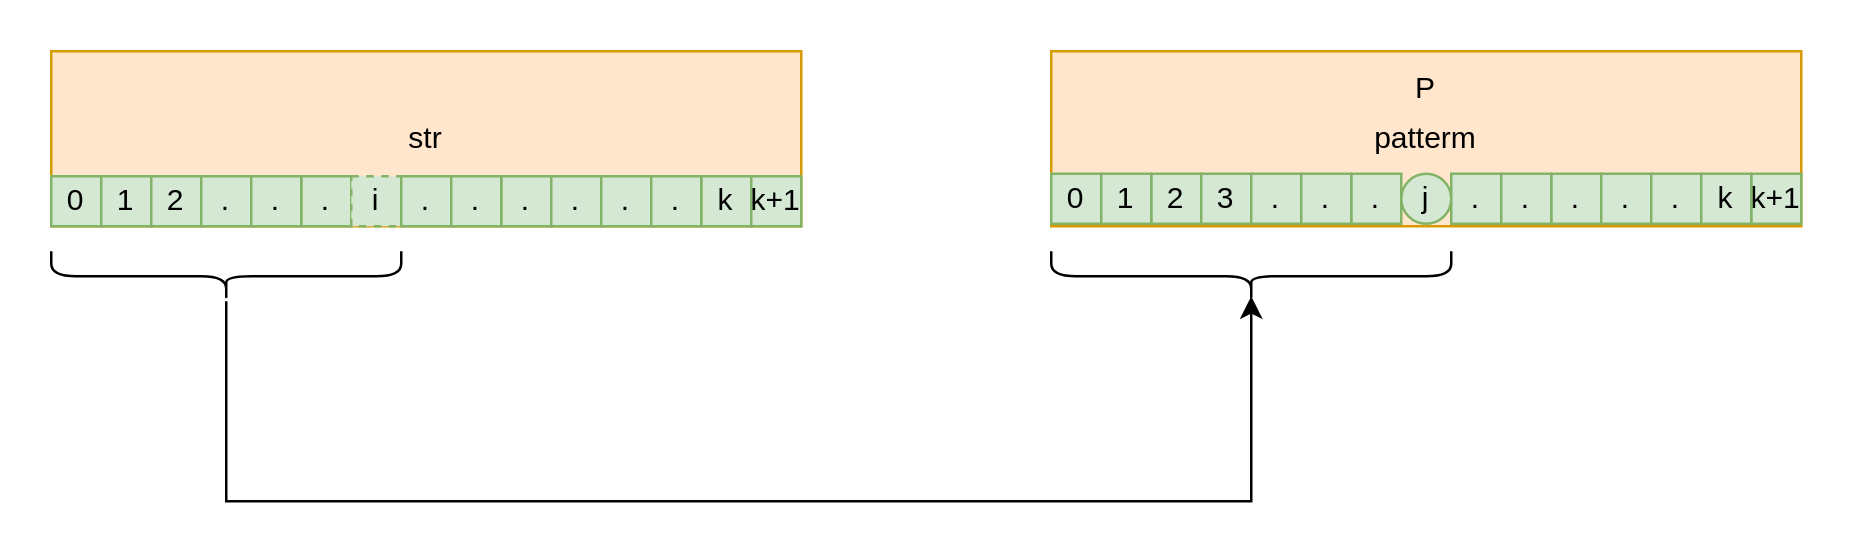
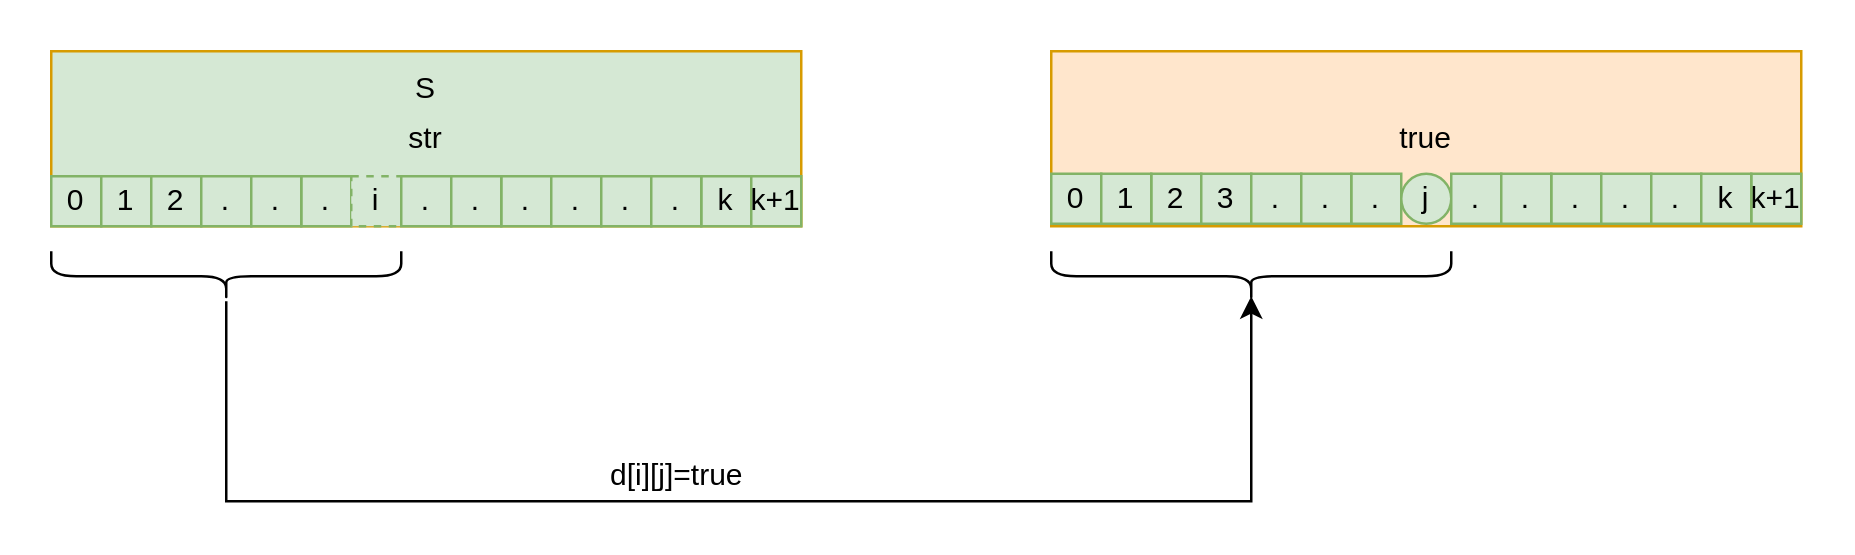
node "S": added
node "P": removed
node "str": fillcolor #ffe6cc -> #d5e8d4
node "patterm": label "patterm" -> "true"
node "d[i][j]=true": added
